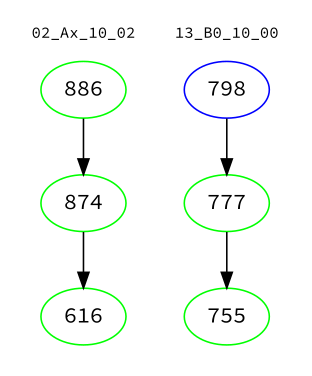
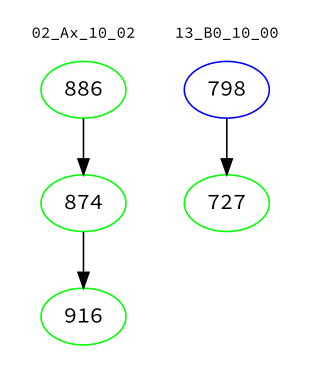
node "777": label "777" -> "727"
node "616": label "616" -> "916"
node "755": removed
